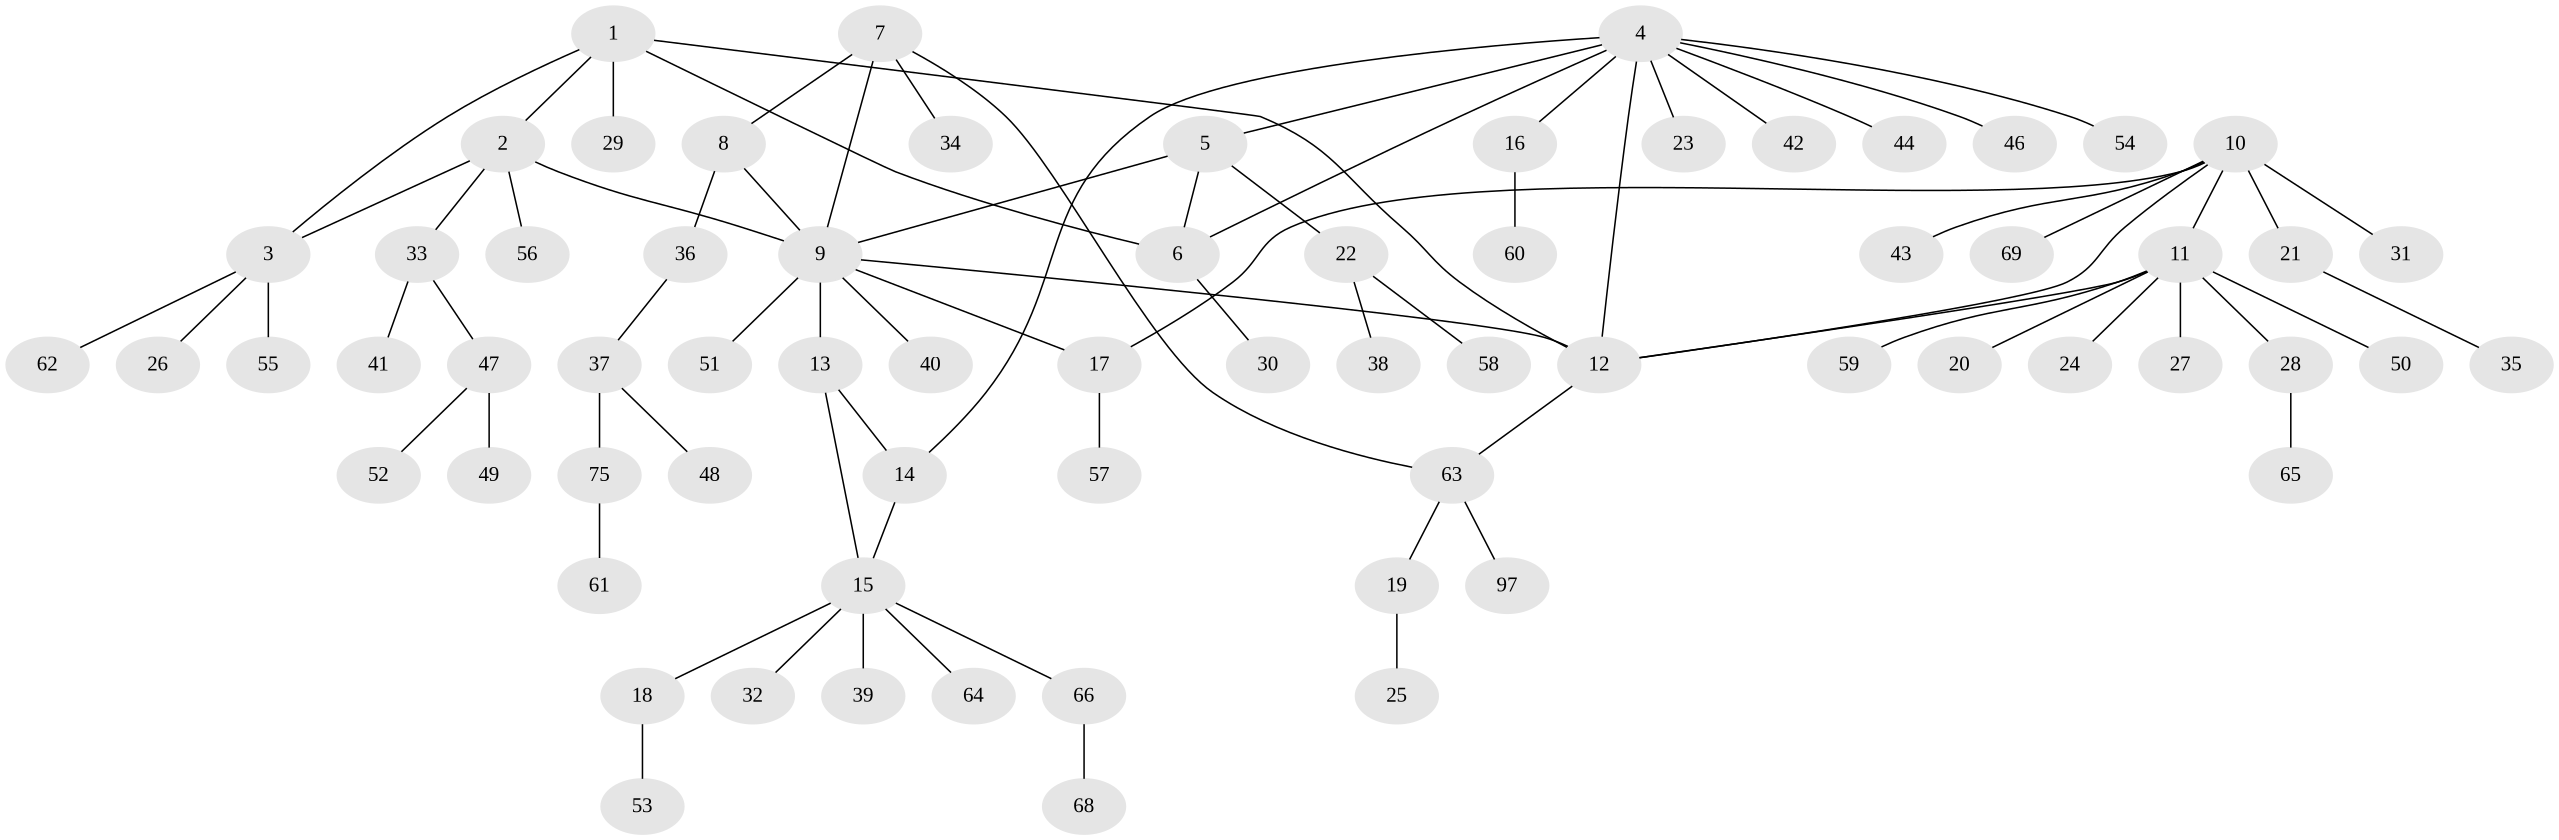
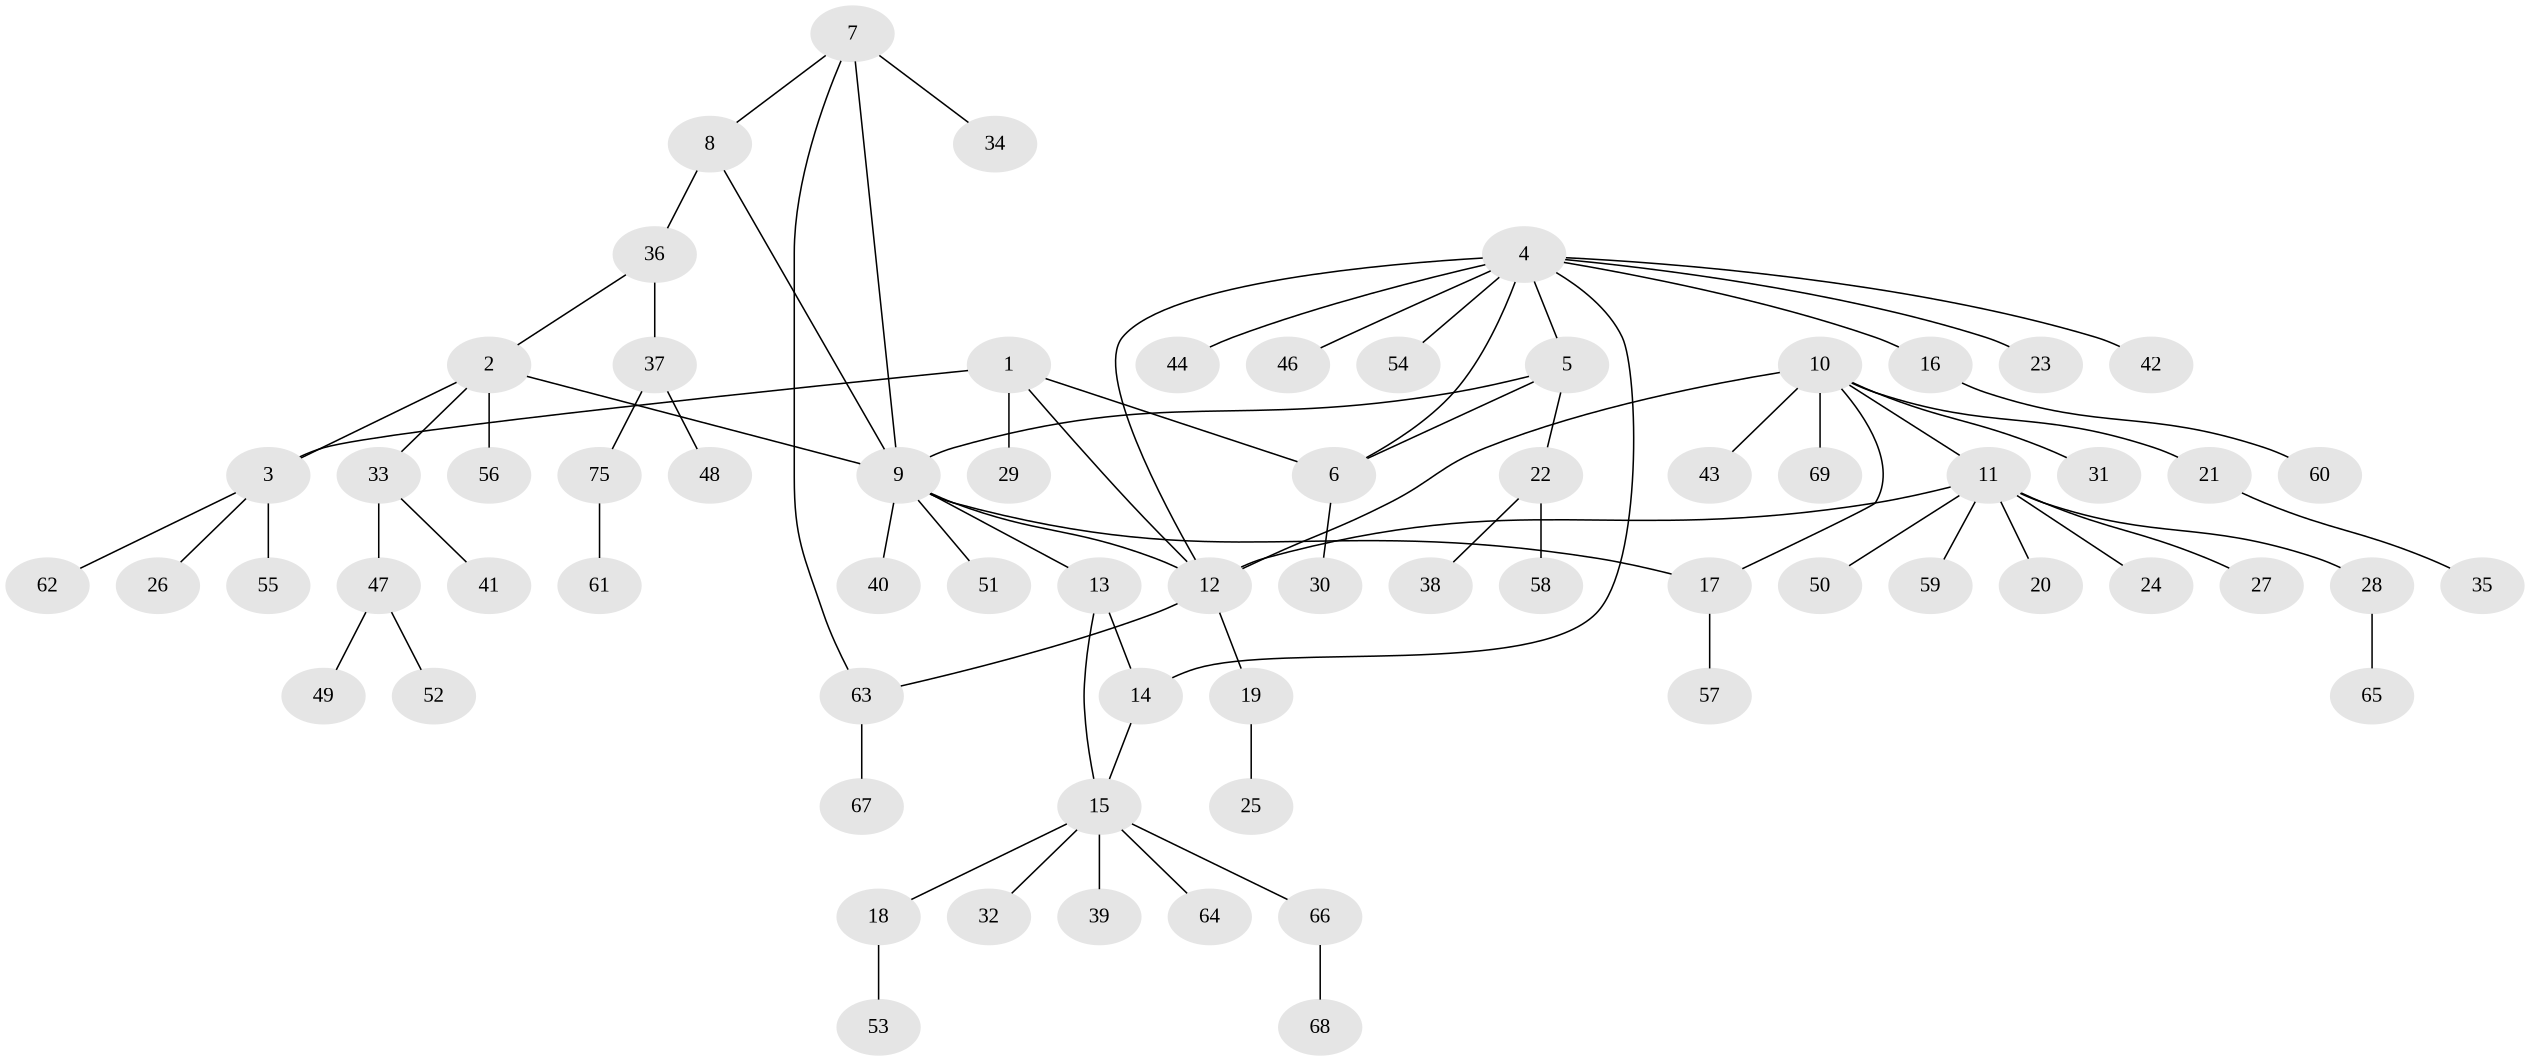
edge "1" -- "2": now "36" -- "2"
edge "63" -- "19": now "12" -- "19"
node "97": label "97" -> "67"
